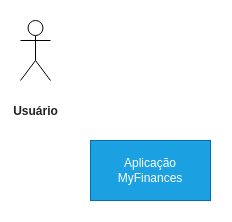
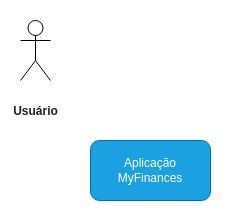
node "Aplicação MyFinances": shape rectangle -> rounded rectangle
